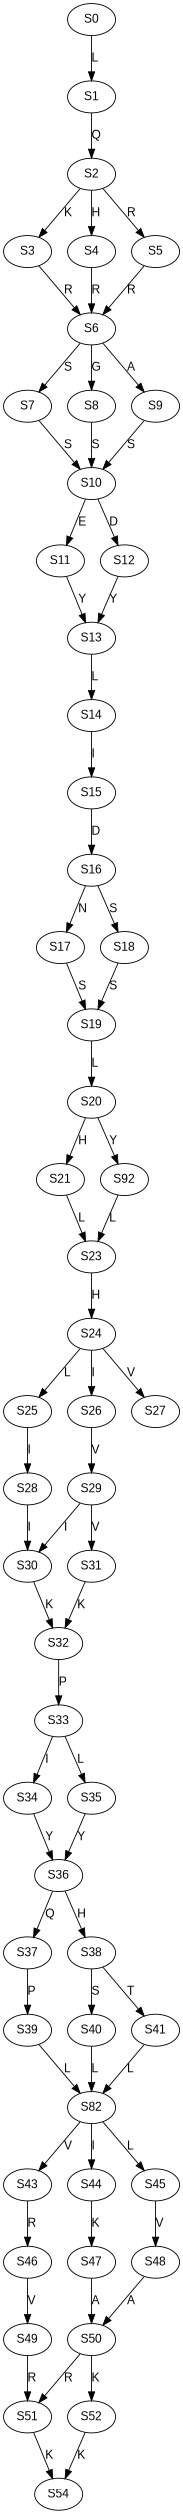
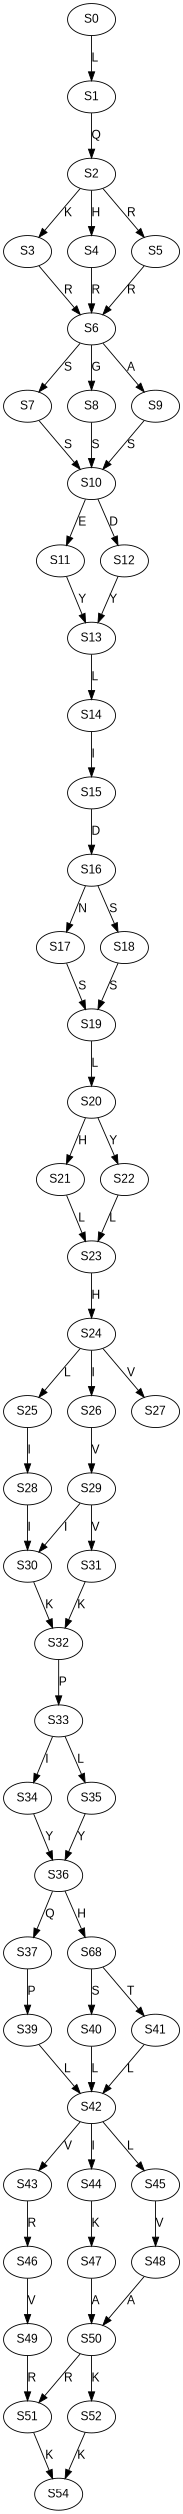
node "S92": label "S92" -> "S22"
node "S38": label "S38" -> "S68"
node "S82": label "S82" -> "S42"
